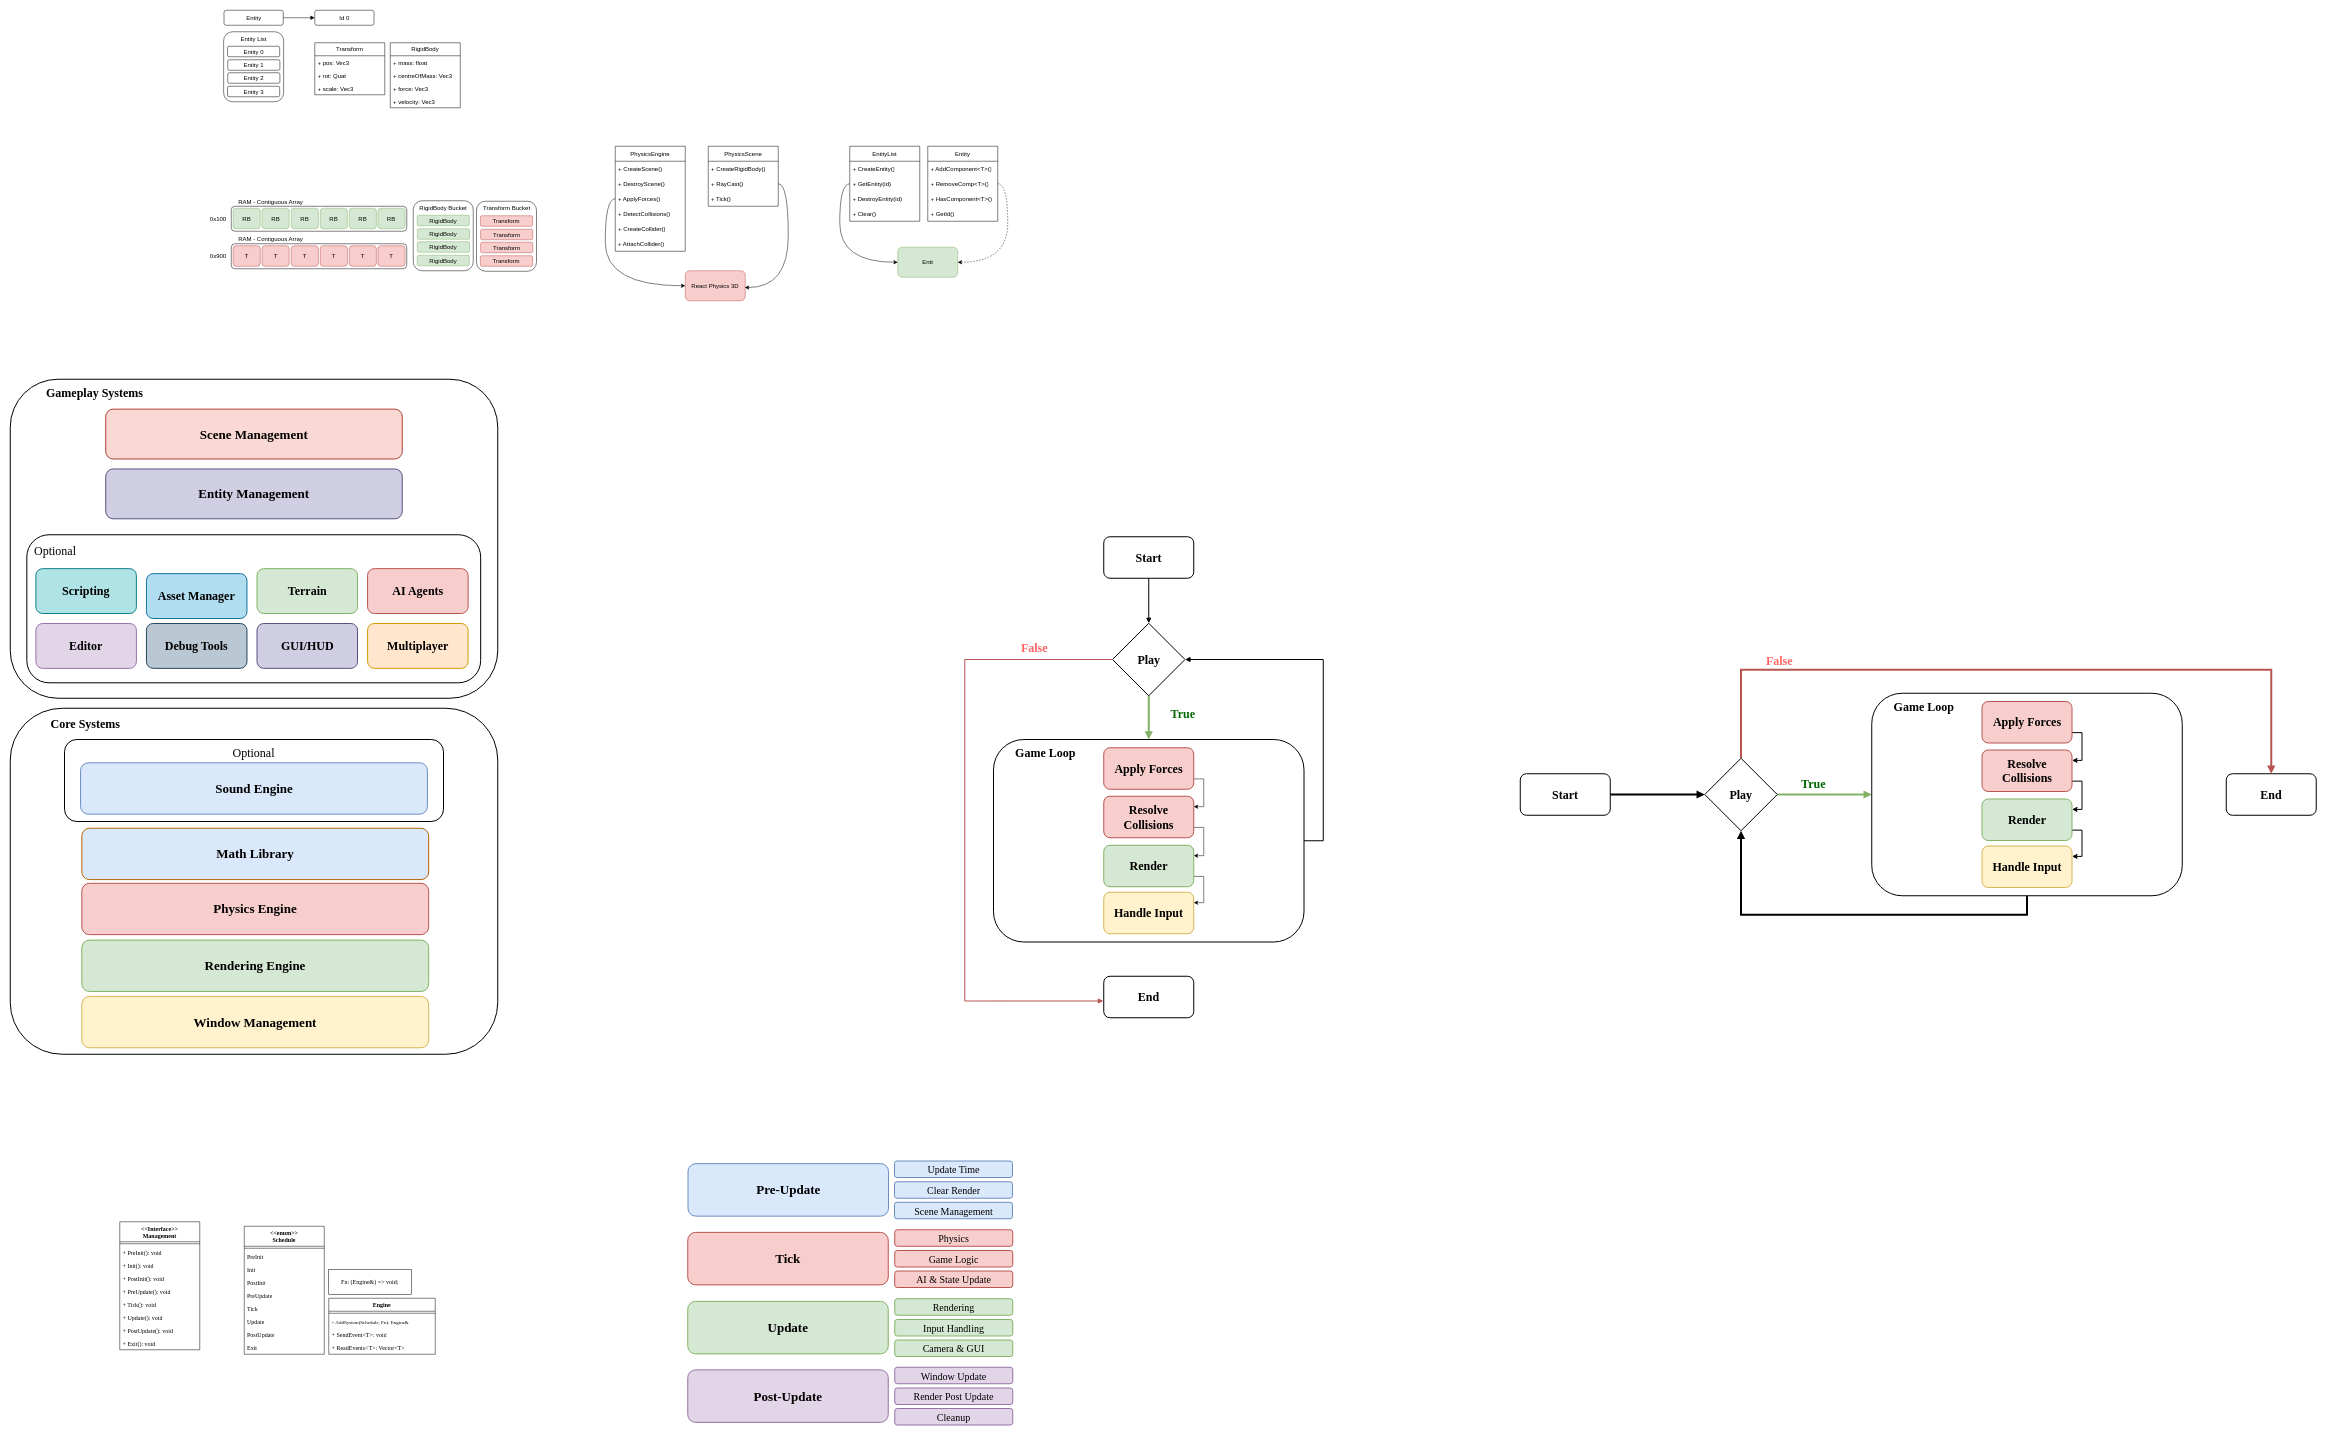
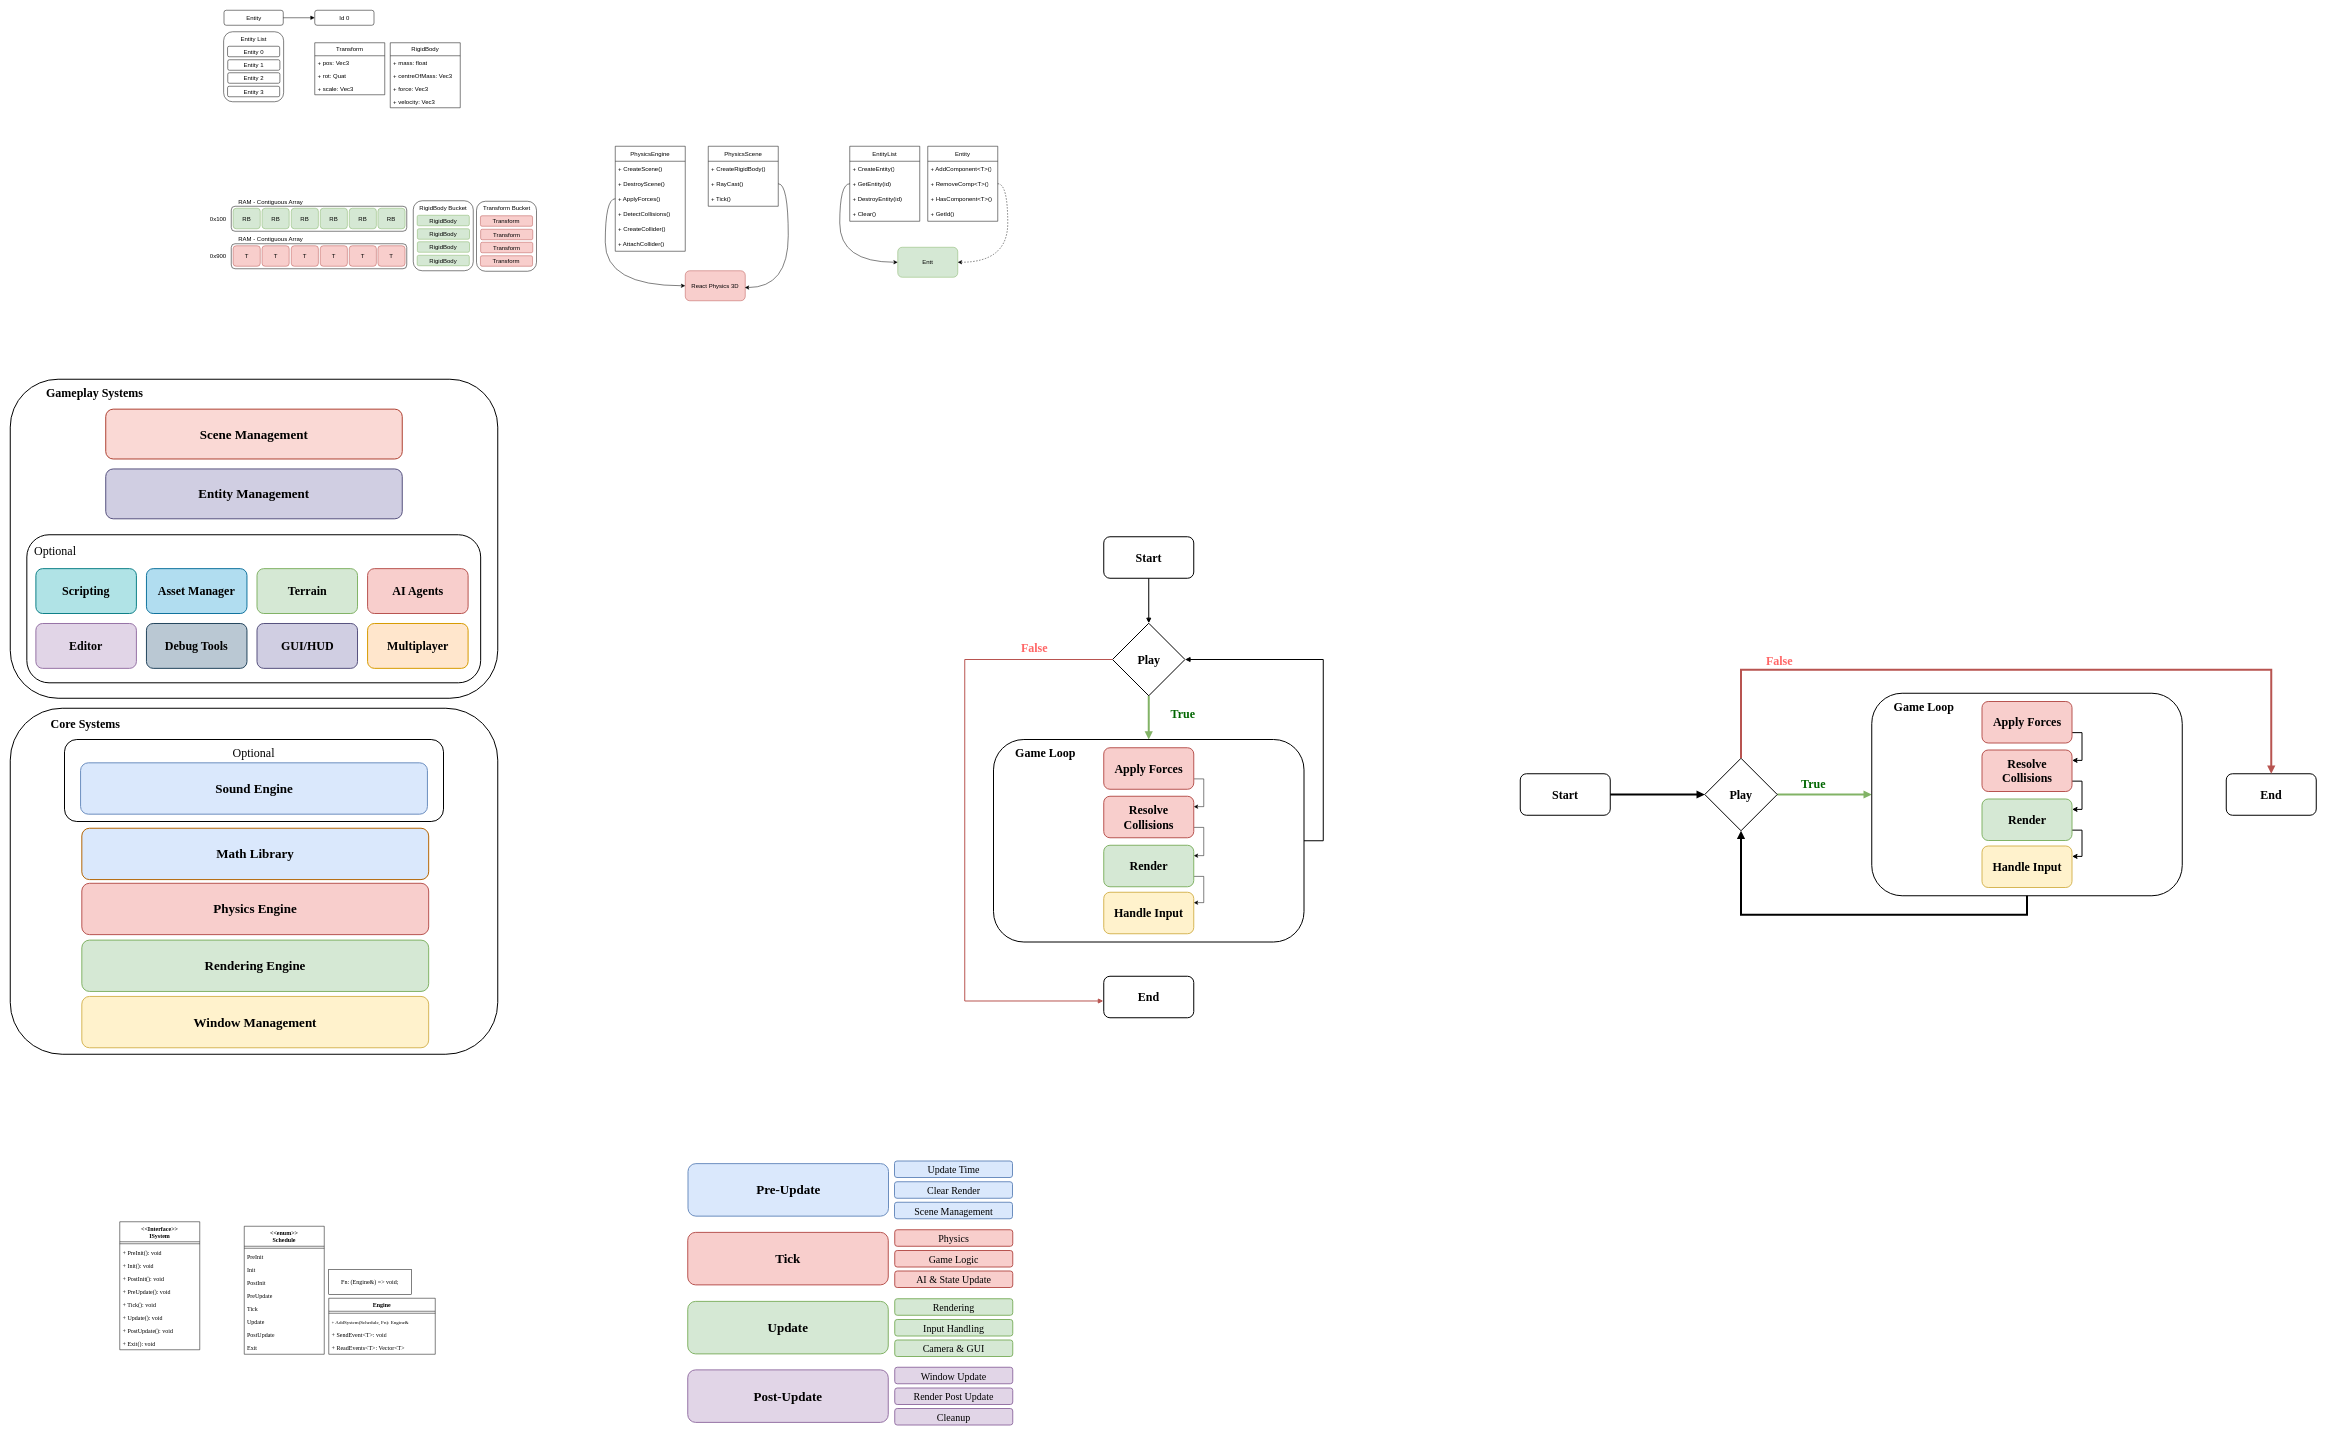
node "Asset Manager": moved (197, 596) -> (197, 591)
node "<<Interface>> Management": label "<<Interface>> Management" -> "<<Interface>> ISystem"
